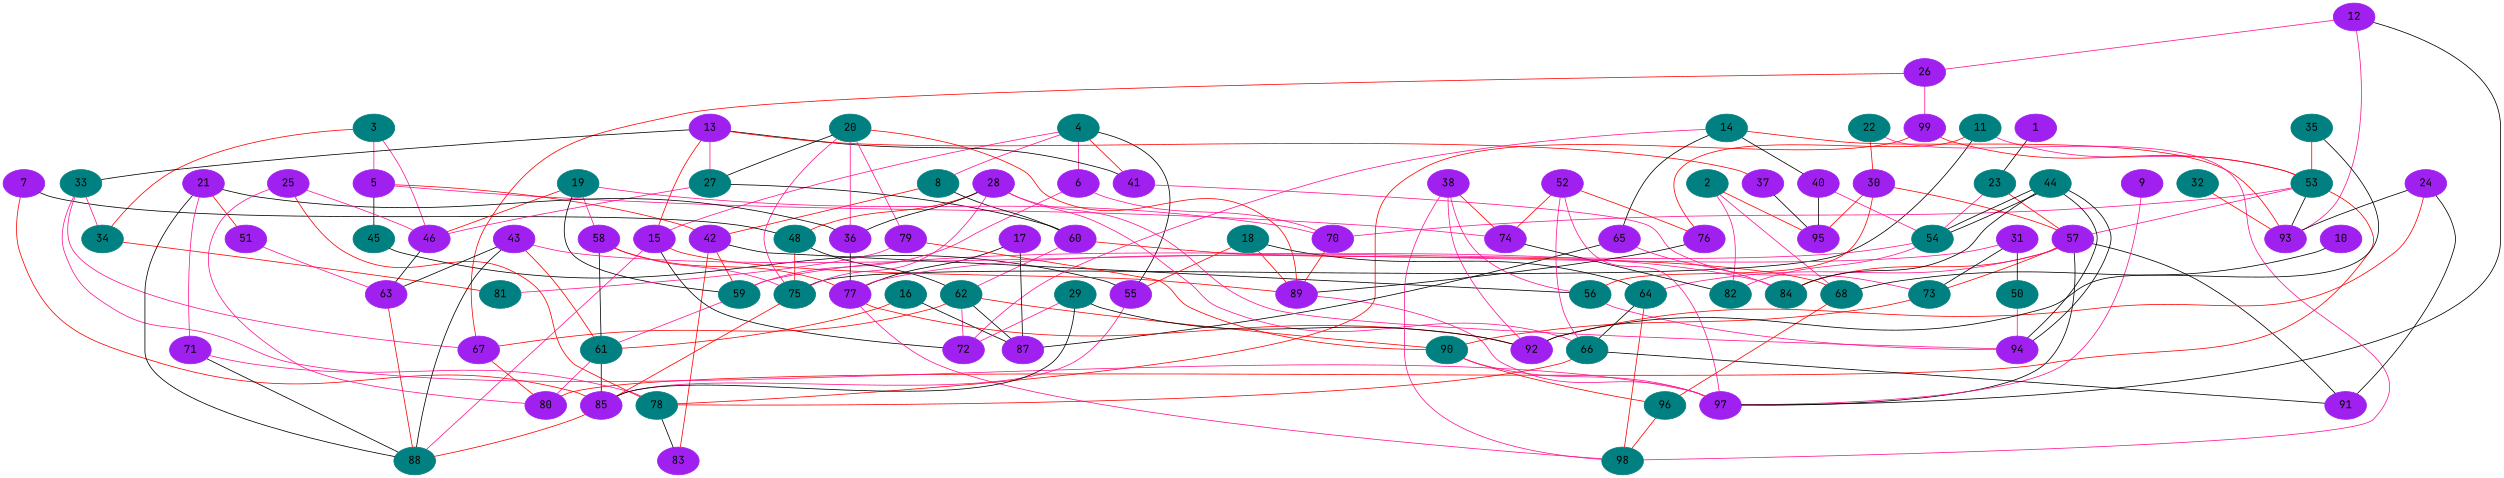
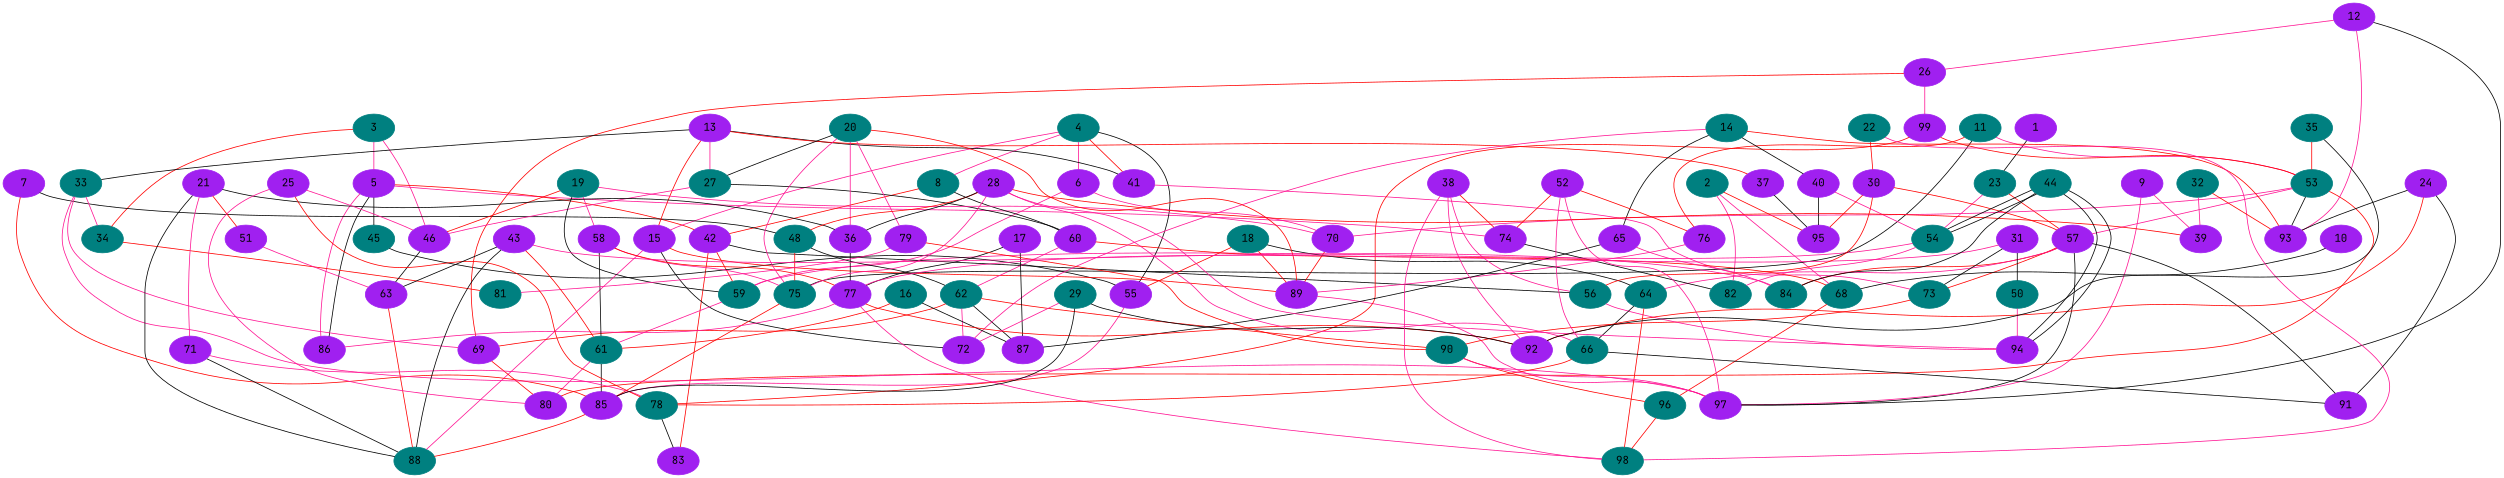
node "39": added
edge "76" -- "89": color black -> deeppink
node "86": added
node "67": label "67" -> "69"
